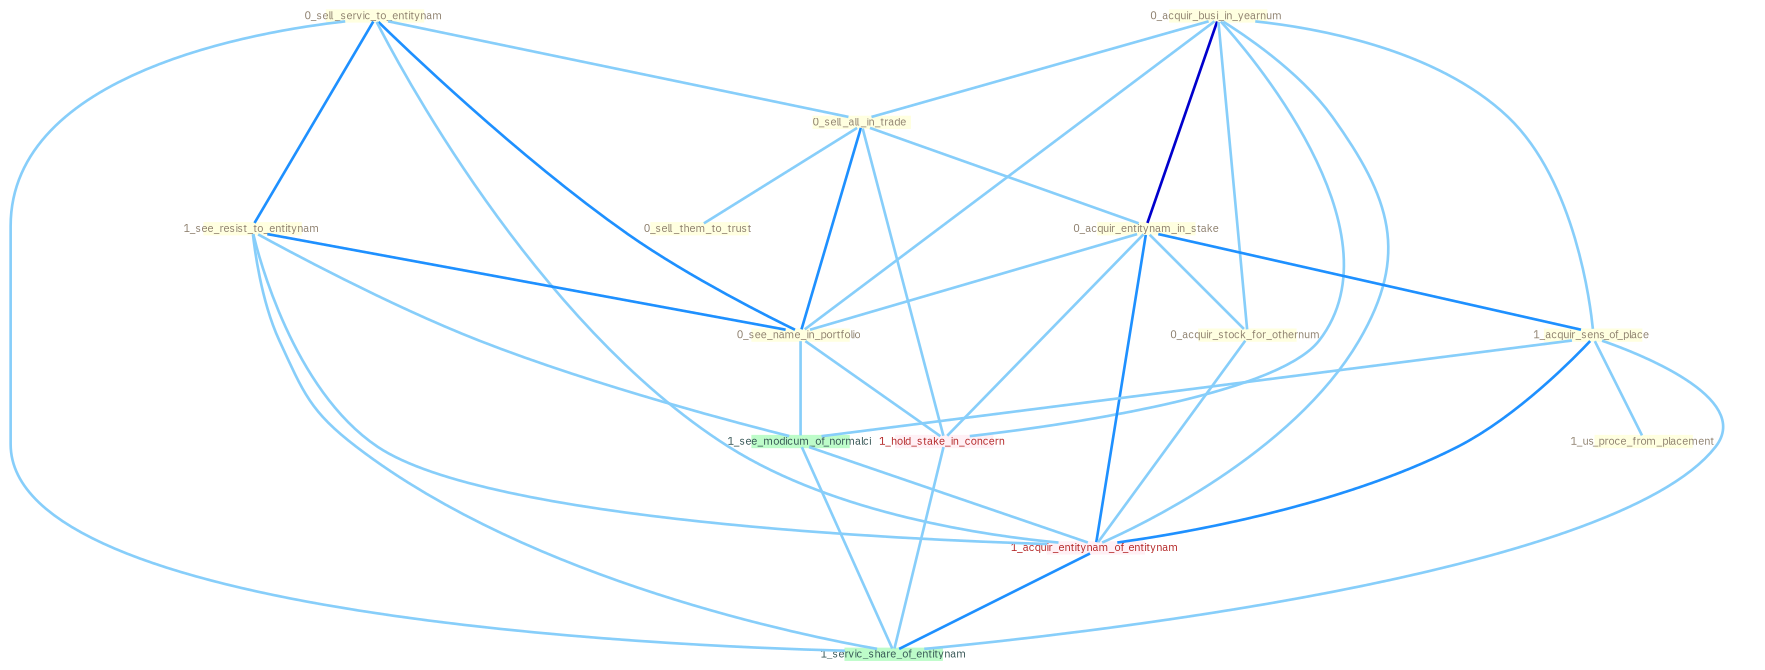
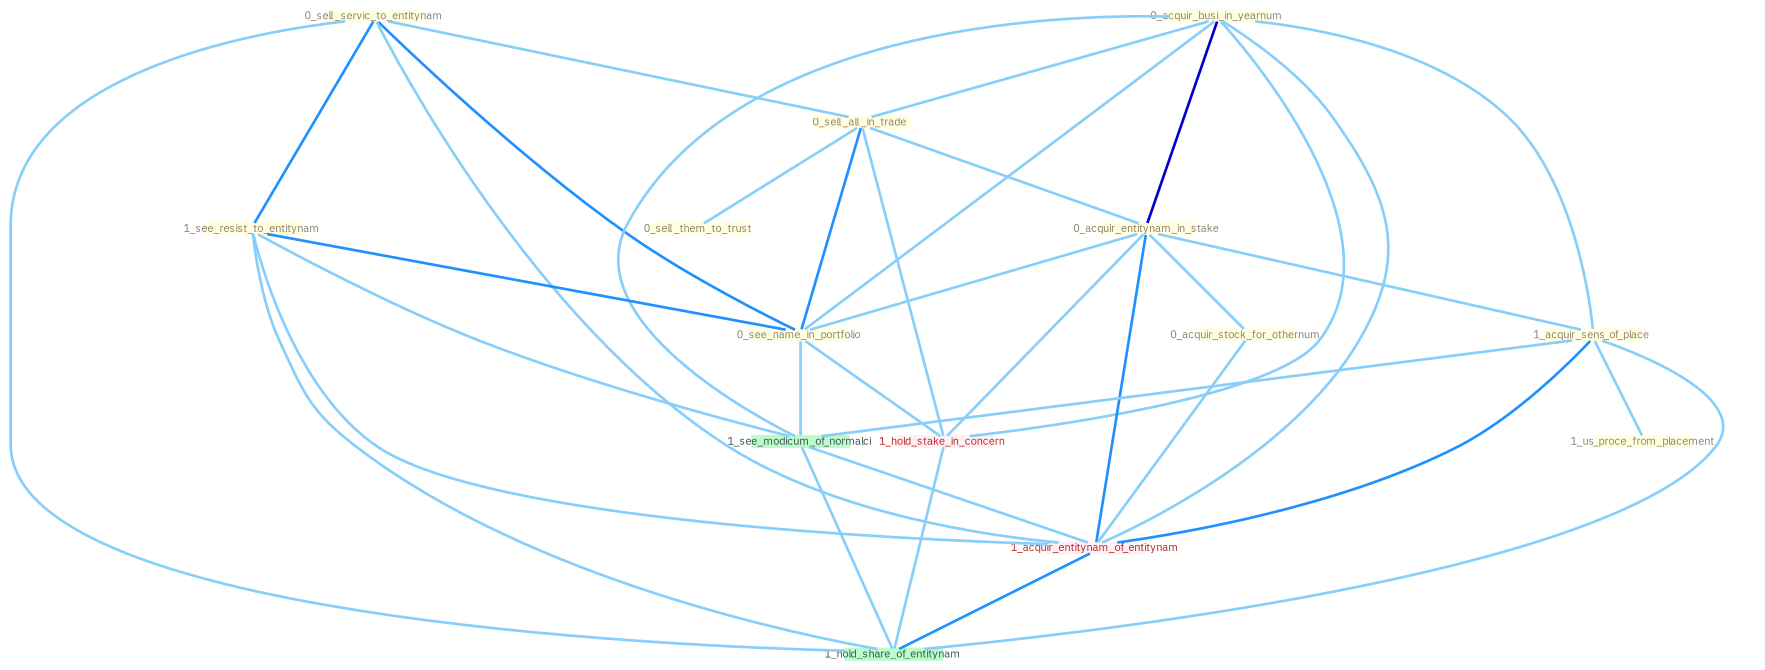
edge "0_acquir_busi_in_yearnum" -- "0_acquir_stock_for_othernum": now "0_acquir_busi_in_yearnum" -- "1_see_modicum_of_normalci"
edge "0_acquir_entitynam_in_stake" -- "1_acquir_sens_of_place": color #1e90ff -> #87cefa
node "1_servic_share_of_entitynam": label "1_servic_share_of_entitynam" -> "1_hold_share_of_entitynam"
